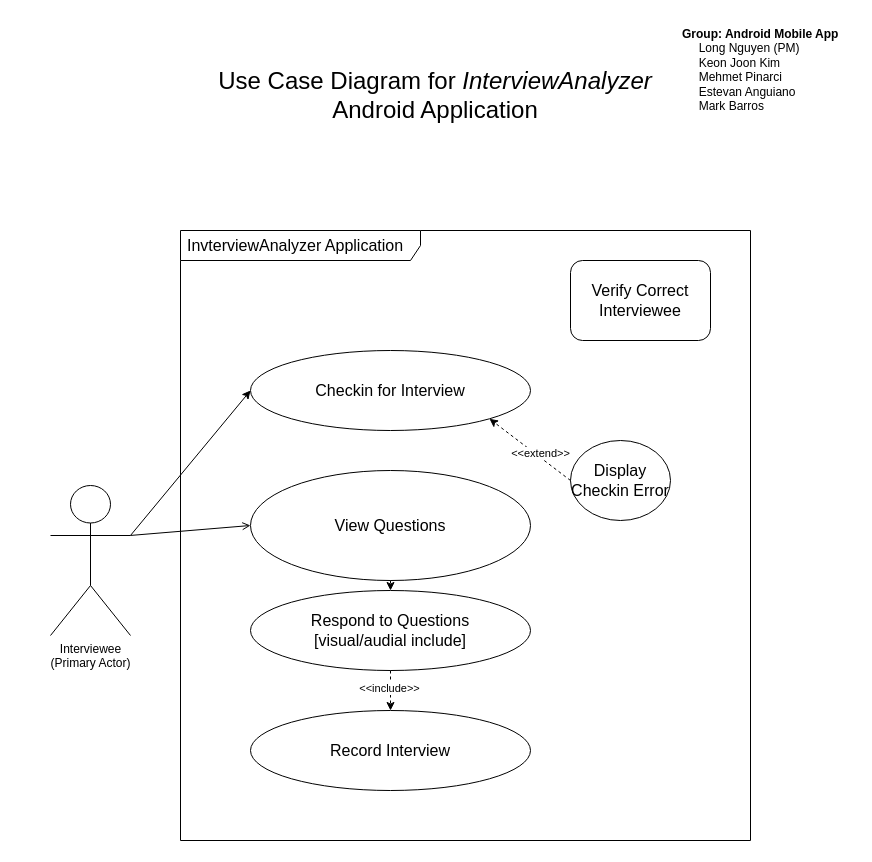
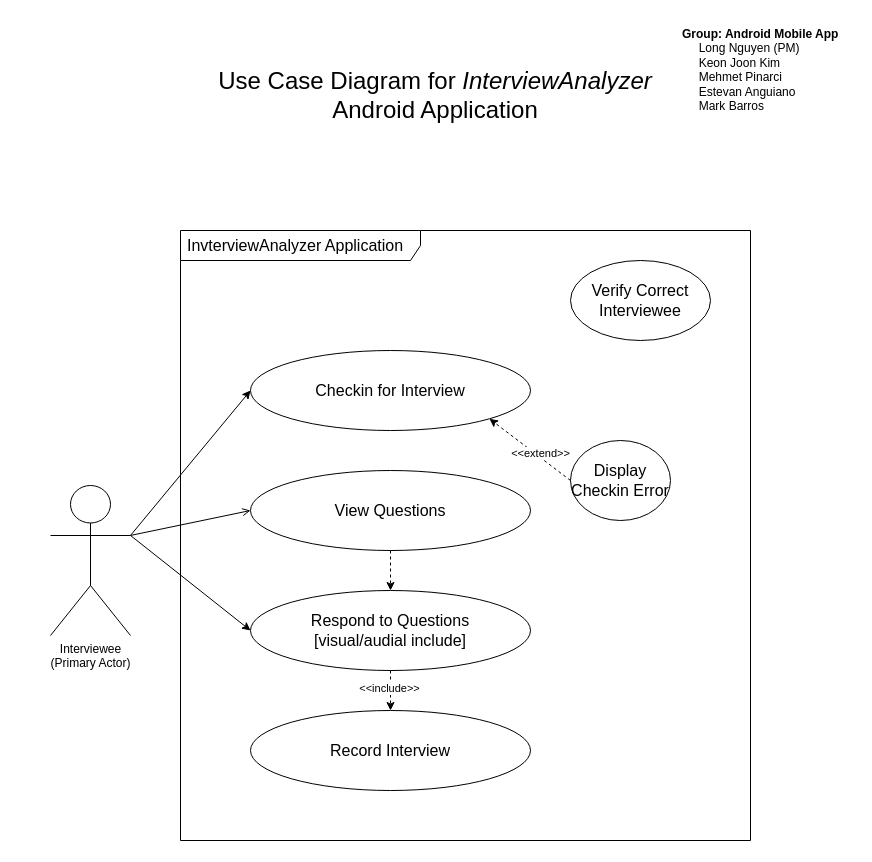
node "Verify Correct Interviewee": shape rounded rectangle -> ellipse
node "View Questions": size 280x110 -> 280x80
edge "Interviewee (Primary Actor)" -> "Respond to Questions [visual/audial include]": added
